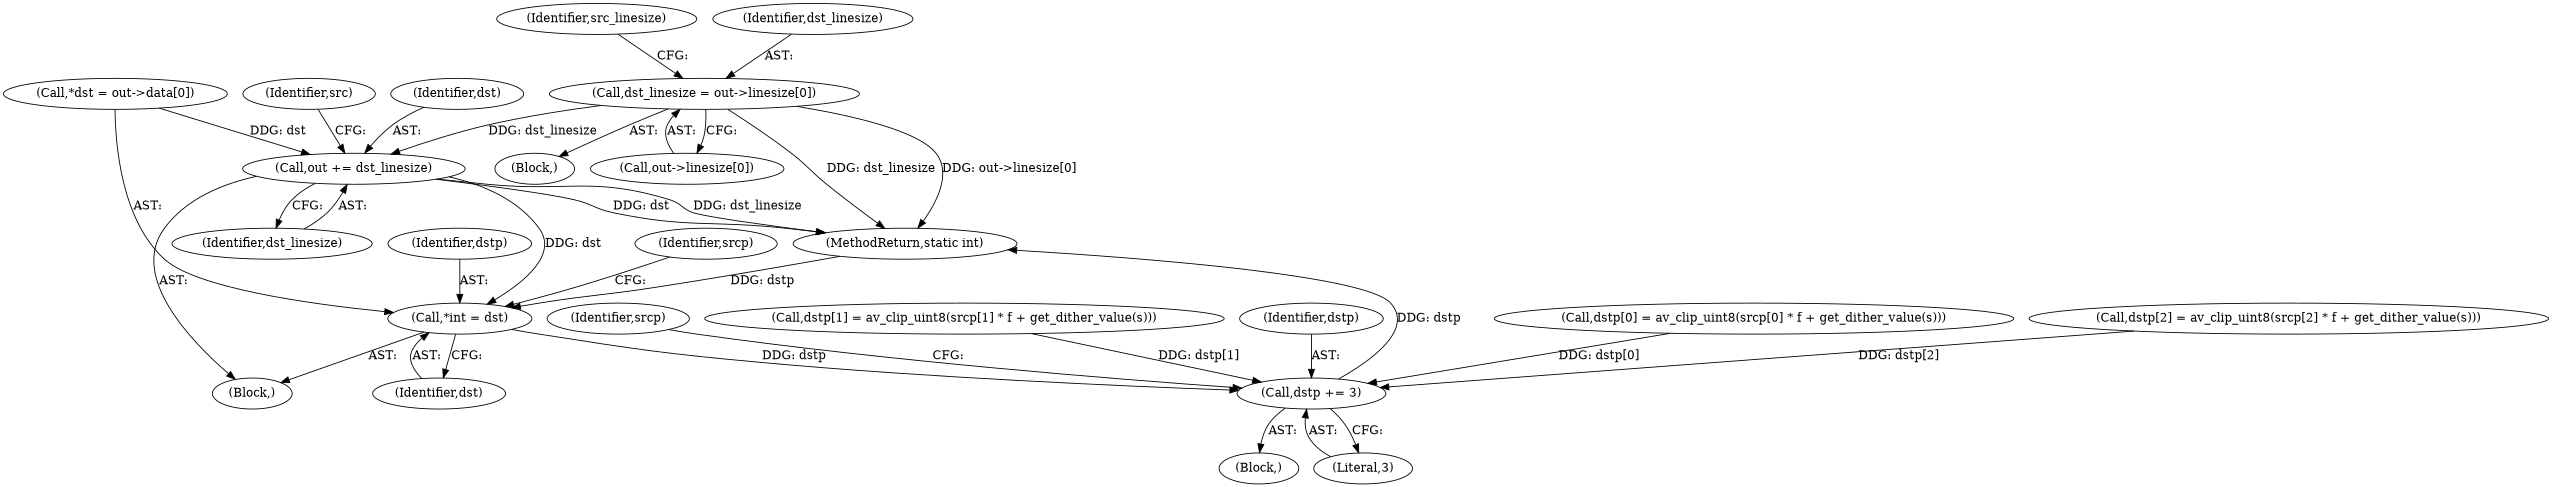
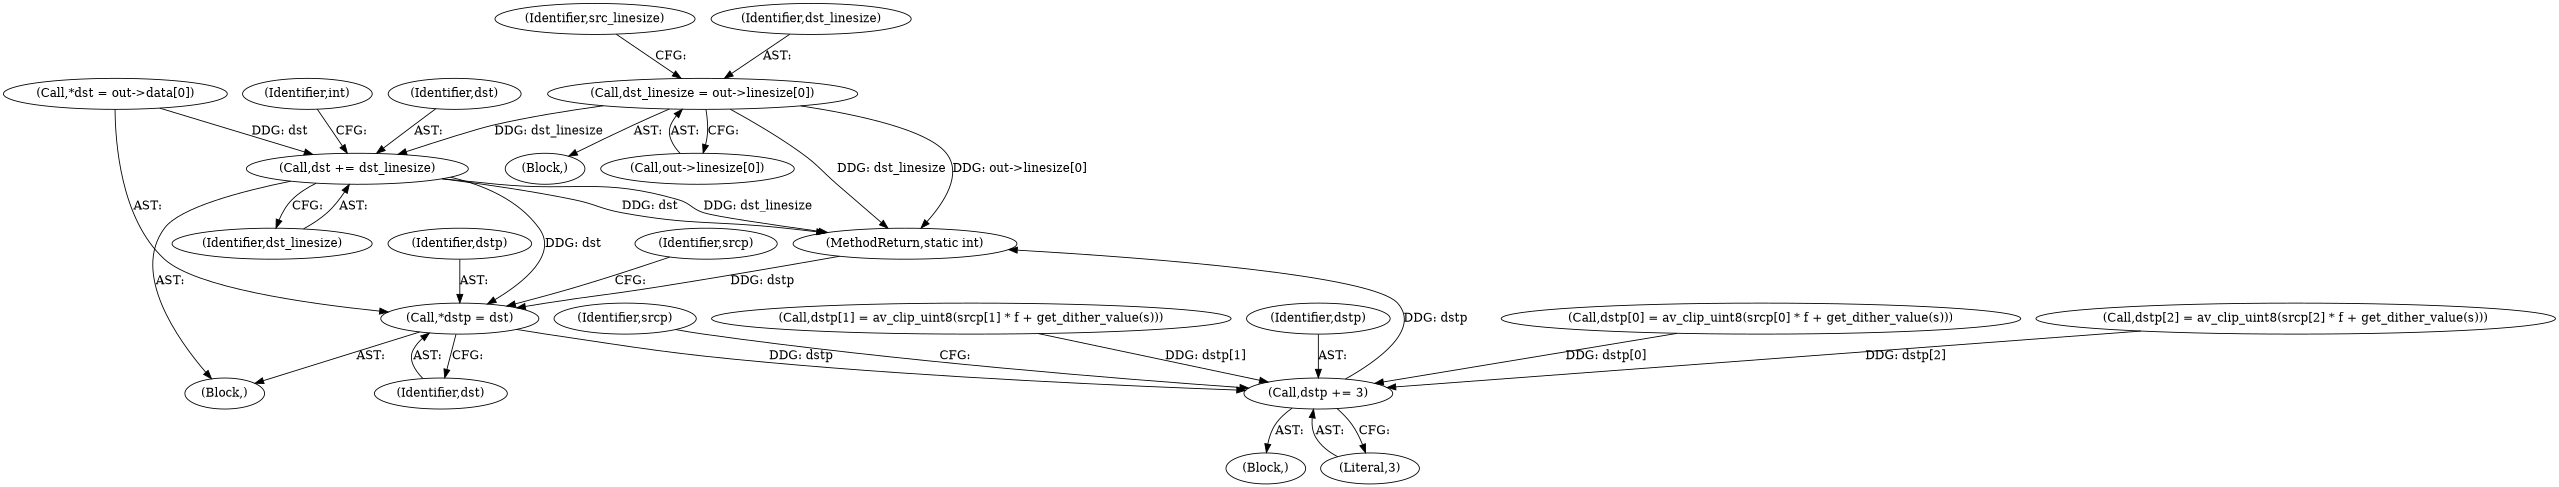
node "(Identifier,src)": label "(Identifier,src)" -> "(Identifier,int)"
node "(Call,out += dst_linesize)": label "(Call,out += dst_linesize)" -> "(Call,dst += dst_linesize)"
node "(Call,*int = dst)": label "(Call,*int = dst)" -> "(Call,*dstp = dst)"
